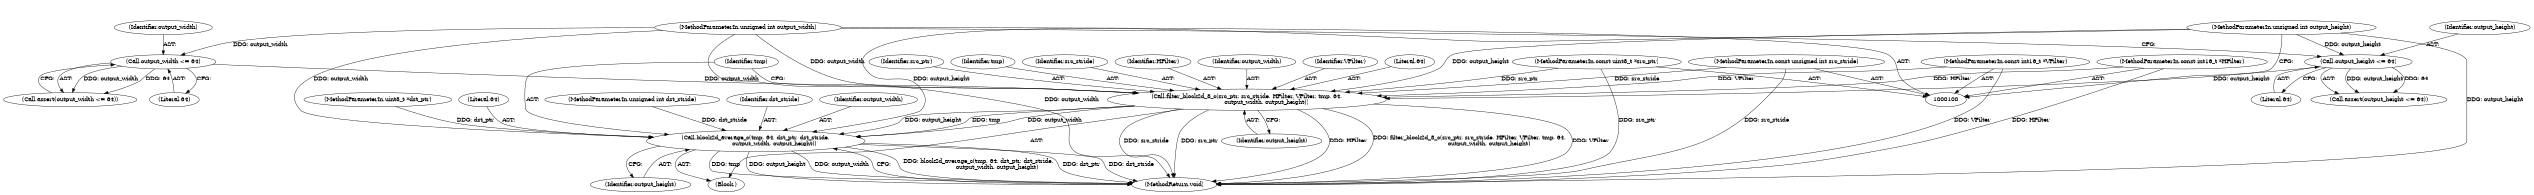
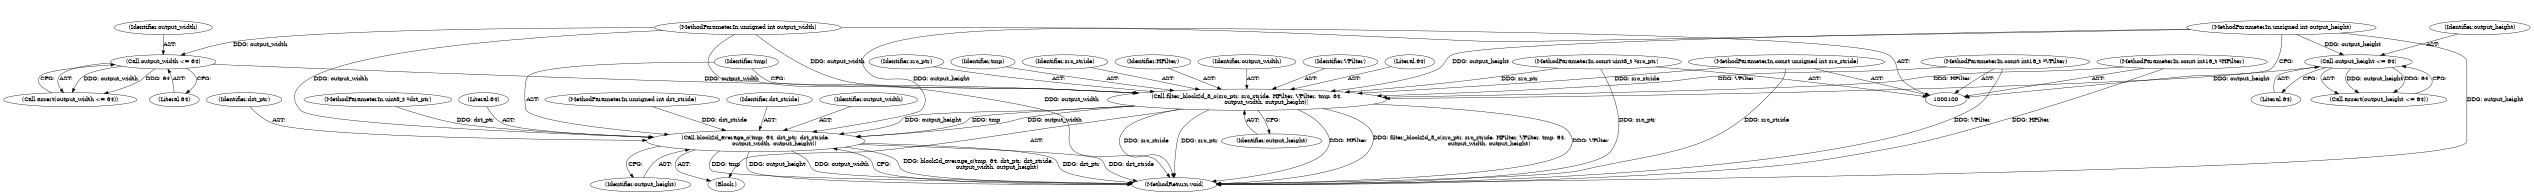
edge "(MethodParameterIn,unsigned int output_width)" -> "(Call,output_height <= 64)": now "(Call,assert(output_height <= 64))" -> "(Call,output_height <= 64)"
node "(Identifier,dst_ptr)": added
